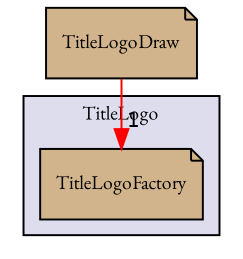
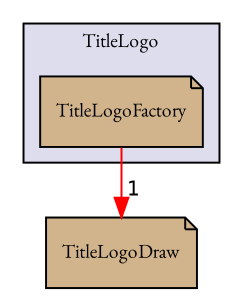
edge "TitleLogoDraw" -> "TitleLogoFactory": reversed
